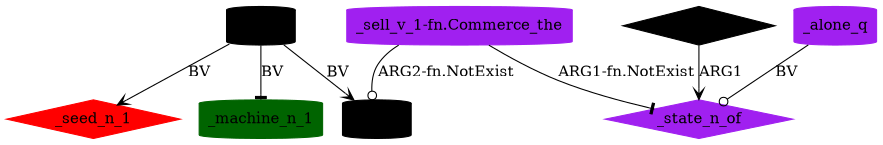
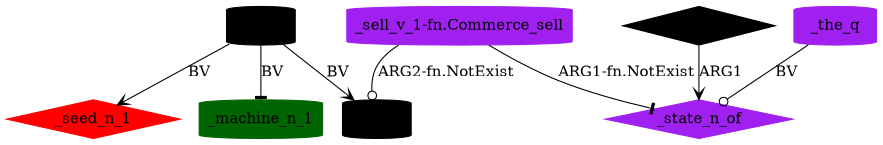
node "_sell_v_1-fn.Commerce_the": label "_sell_v_1-fn.Commerce_the" -> "_sell_v_1-fn.Commerce_sell"
node "_alone_q": label "_alone_q" -> "_the_q"
